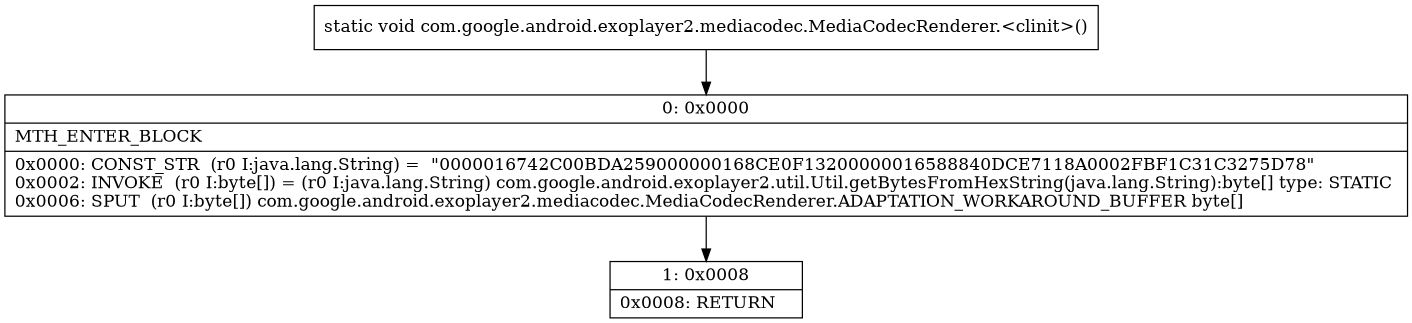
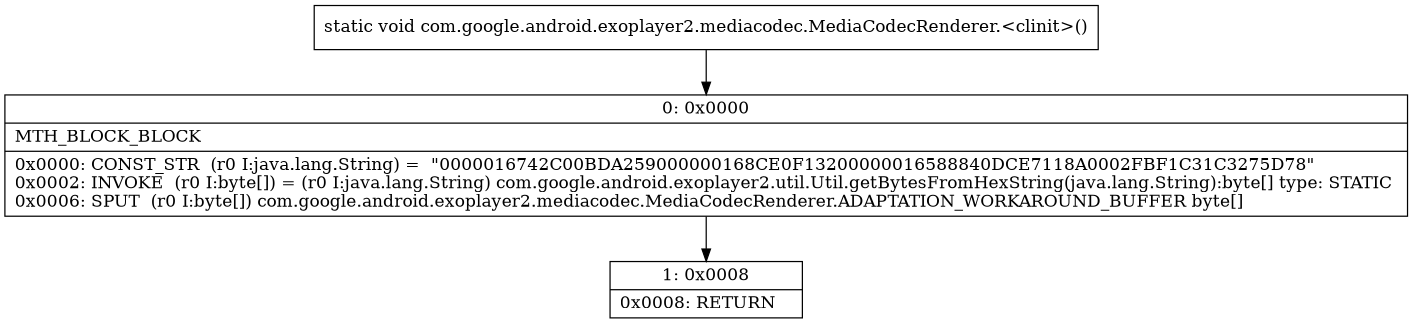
node "0: 0x0000": text "MTH_ENTER_BLOCK" -> "MTH_BLOCK_BLOCK"
